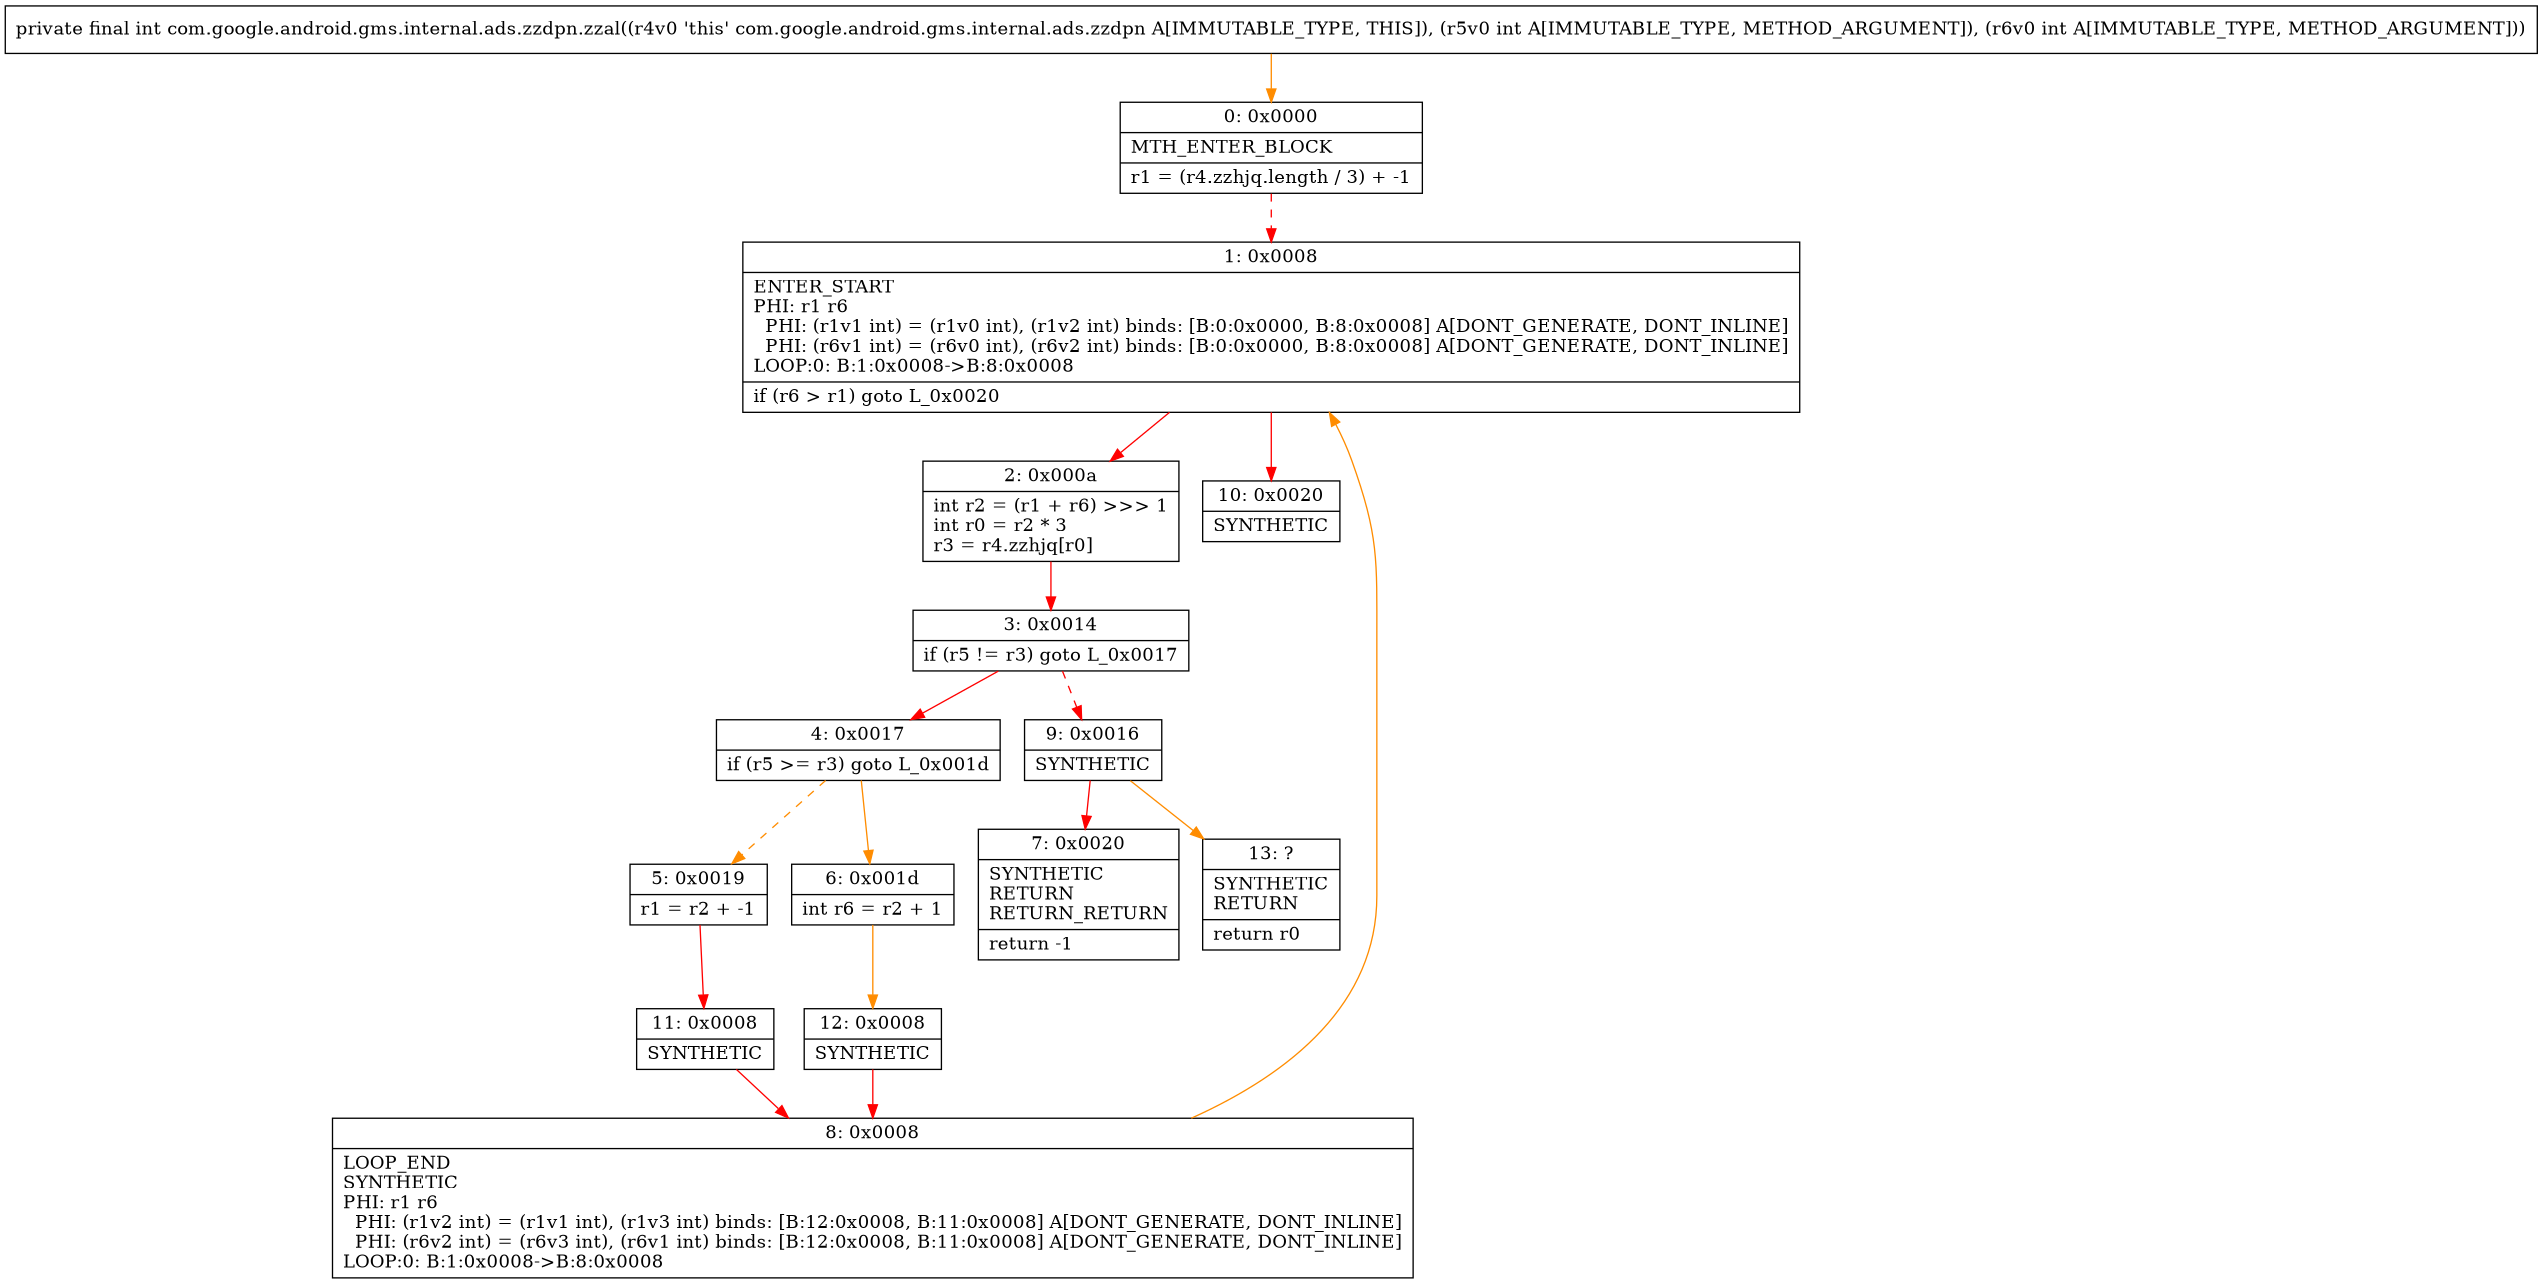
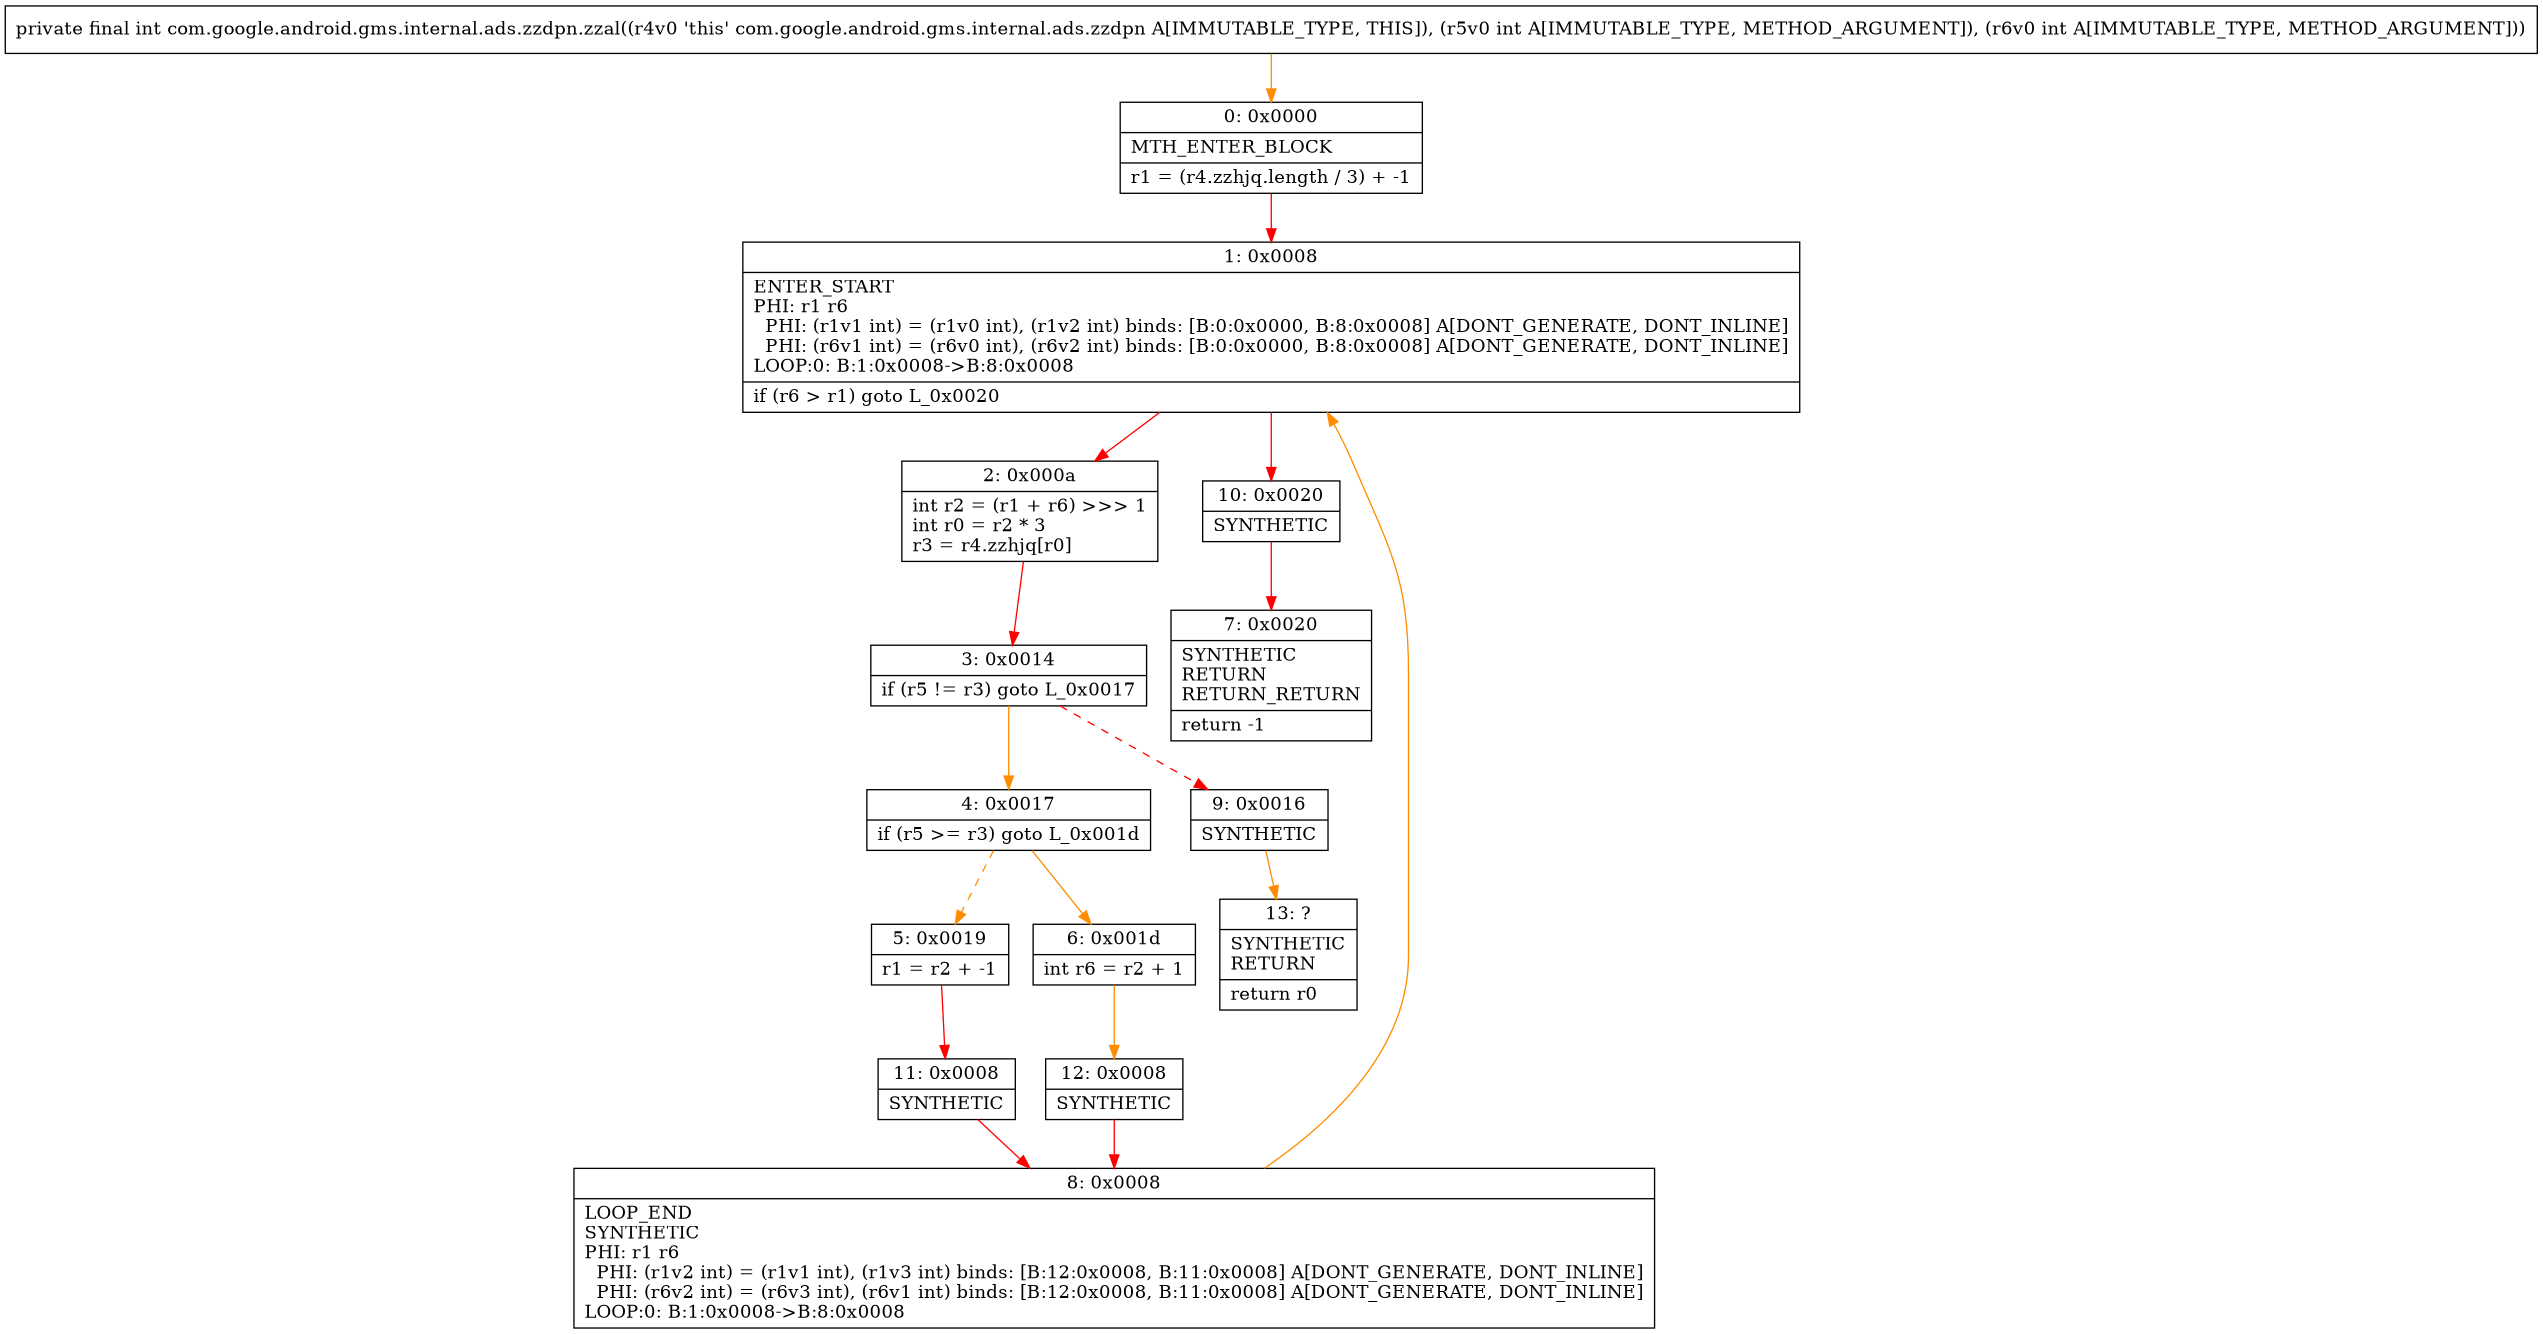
edge "0: 0x0000" -> "1: 0x0008": style dashed -> solid
edge "3: 0x0014" -> "4: 0x0017": color red -> darkorange
edge "9: 0x0016" -> "7: 0x0020": now "10: 0x0020" -> "7: 0x0020"
